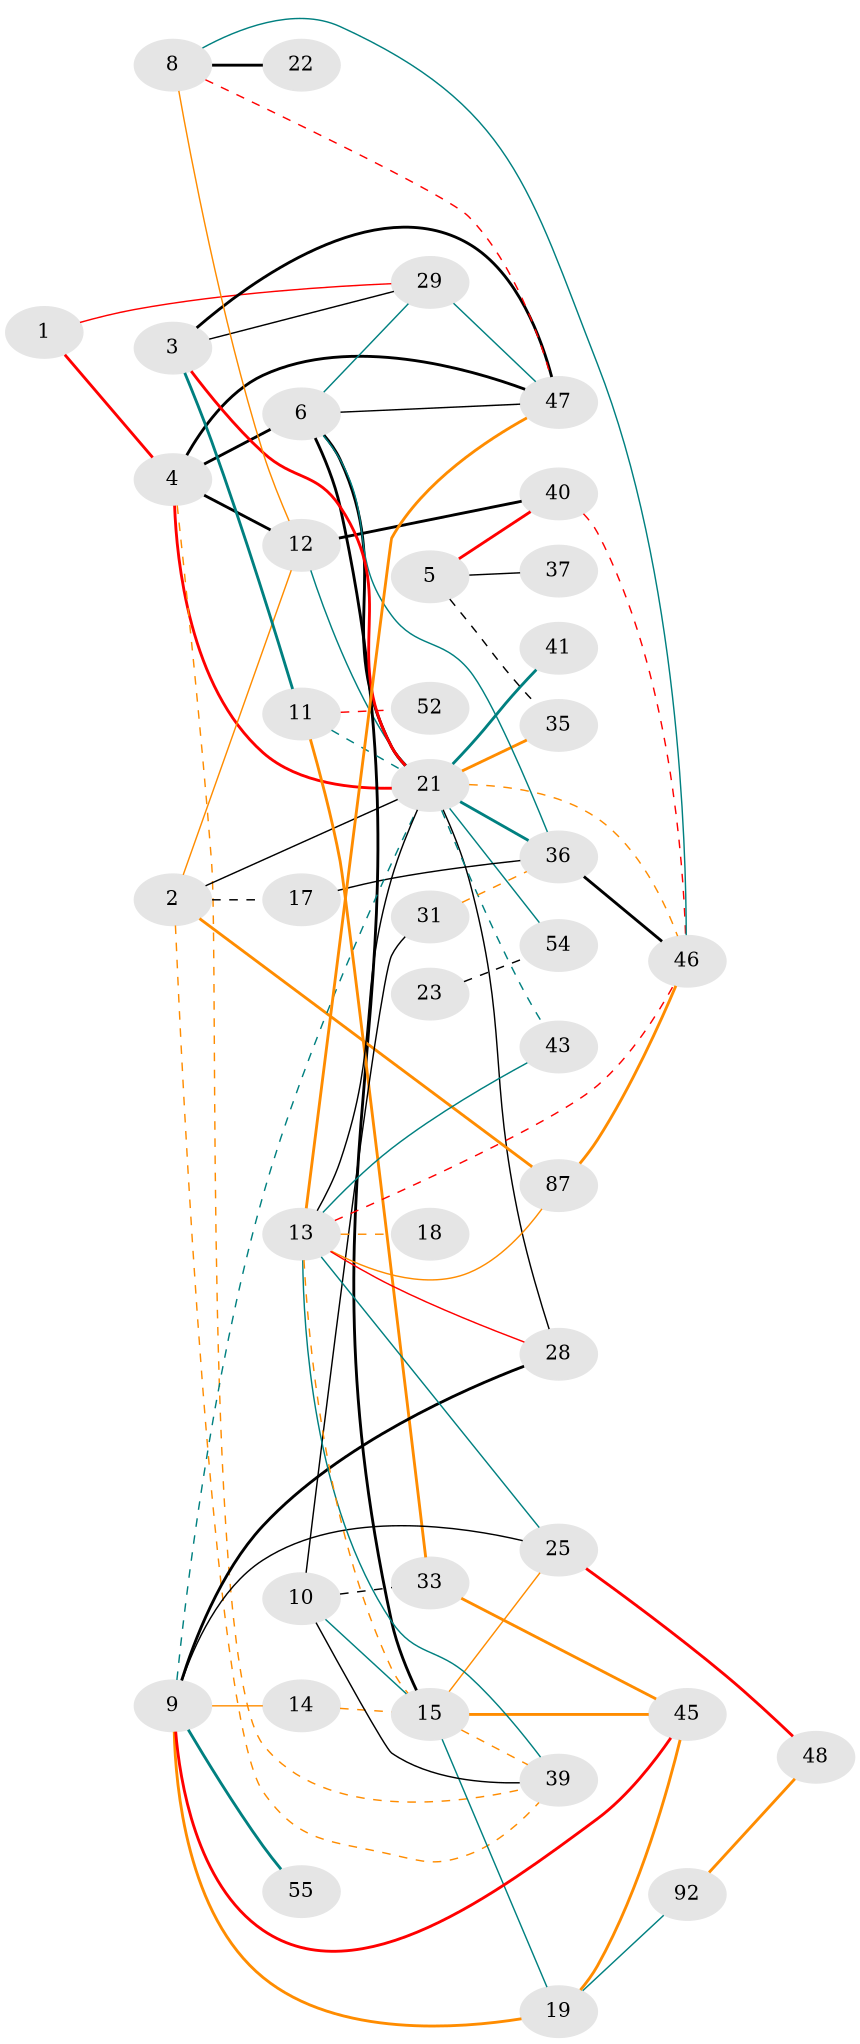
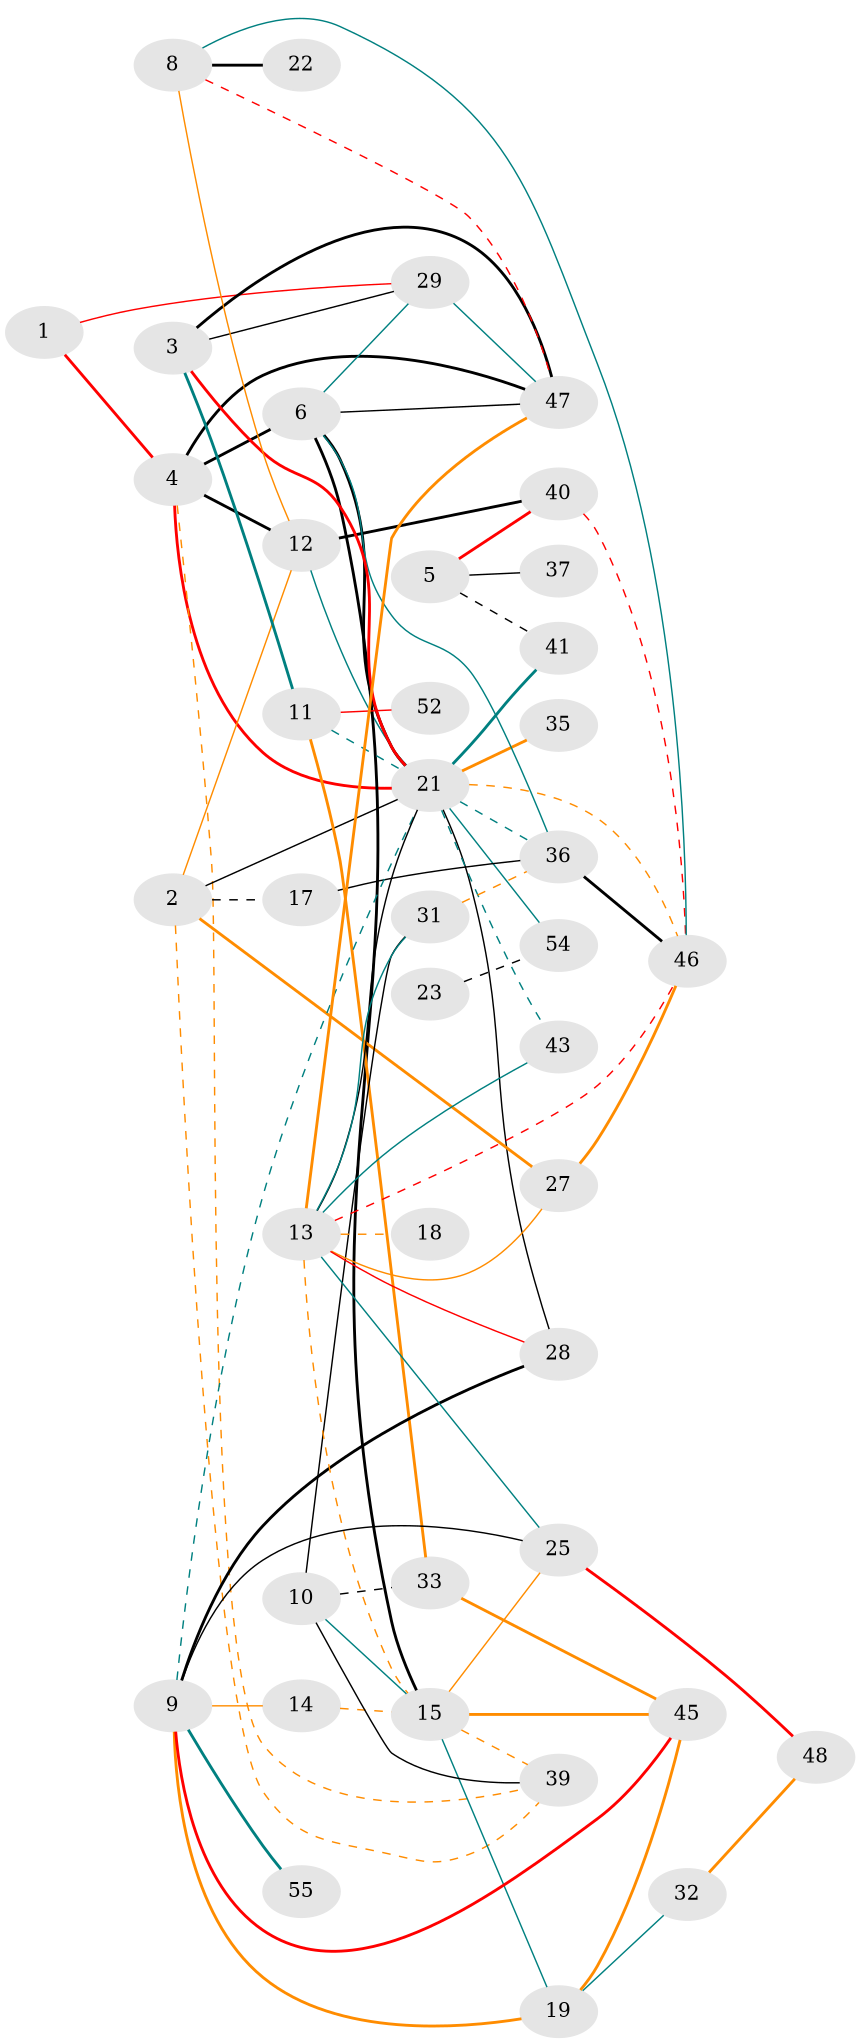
edge "5" -- "35": now "5" -- "41"
edge "52" -- "11": style dashed -> solid
edge "21" -- "36": style bold -> dashed
node "87": label "87" -> "27"
edge "13" -- "39": now "13" -- "31"
node "92": label "92" -> "32"
